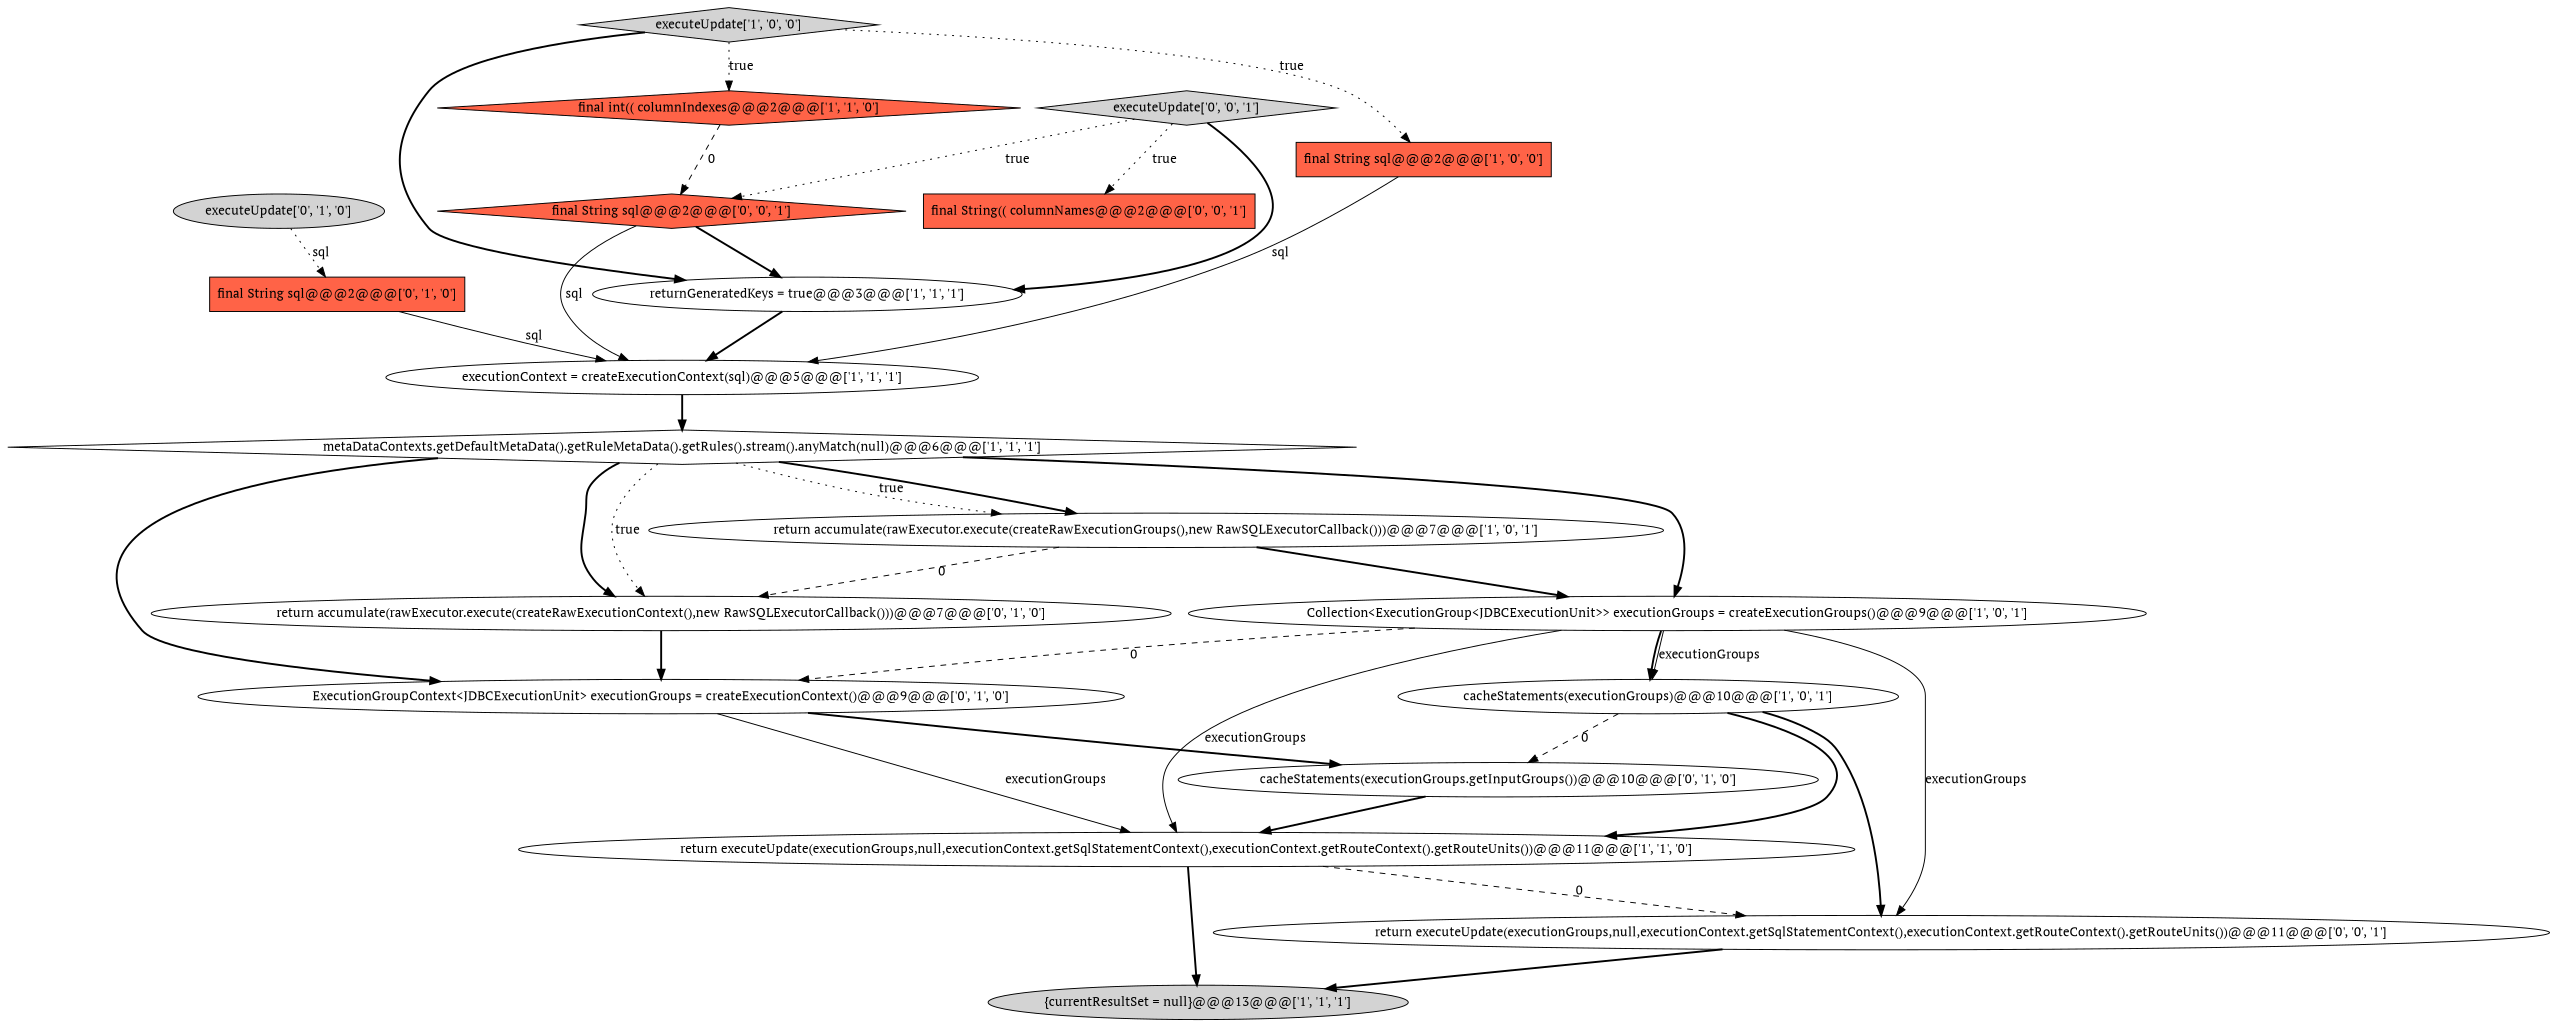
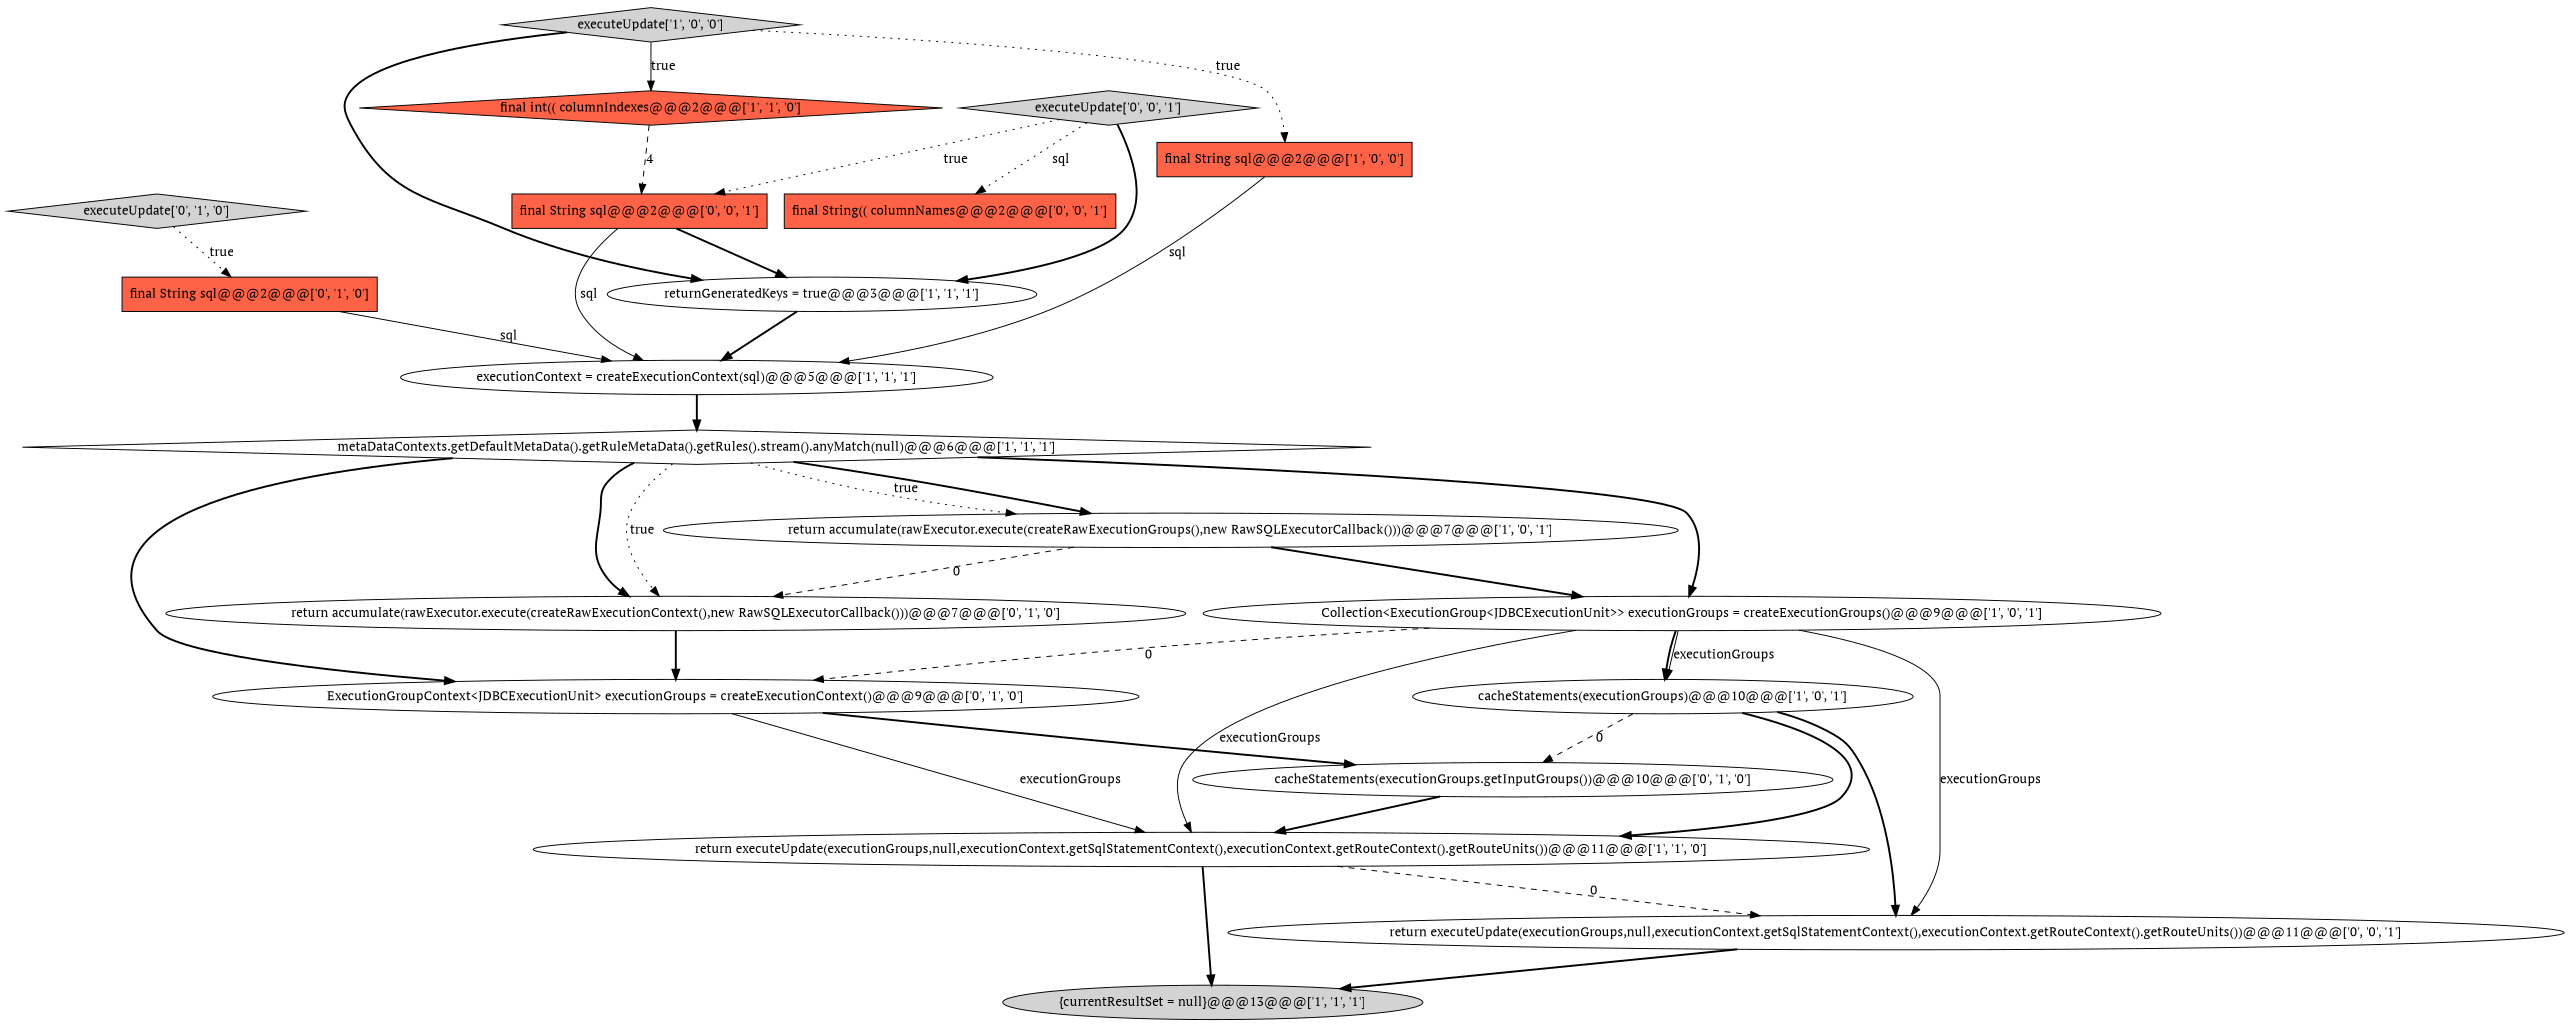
edge "executeUpdate['1', '0', '0']" -> "final int(( columnIndexes@@@2@@@['1', '1', '0']": style dotted -> solid
edge "final int(( columnIndexes@@@2@@@['1', '1', '0']" -> "final String sql@@@2@@@['0', '0', '1']": label "0" -> "4"
edge "executeUpdate['0', '0', '1']" -> "final String(( columnNames@@@2@@@['0', '0', '1']": label "true" -> "sql"
node "executeUpdate['0', '1', '0']": shape ellipse -> diamond
node "final String sql@@@2@@@['0', '0', '1']": shape diamond -> box
edge "executeUpdate['0', '1', '0']" -> "final String sql@@@2@@@['0', '1', '0']": label "sql" -> "true"
